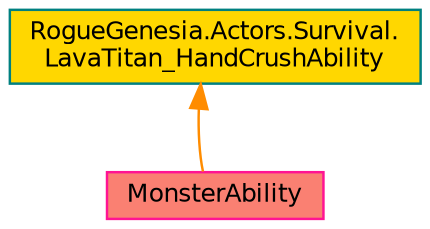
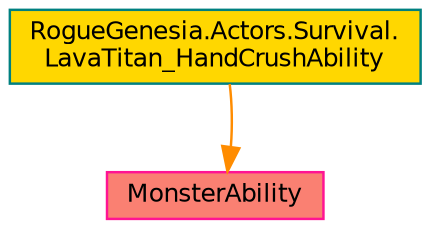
edge "MonsterAbility" -> "RogueGenesia.Actors.Survival. LavaTitan_HandCrushAbility": reversed
